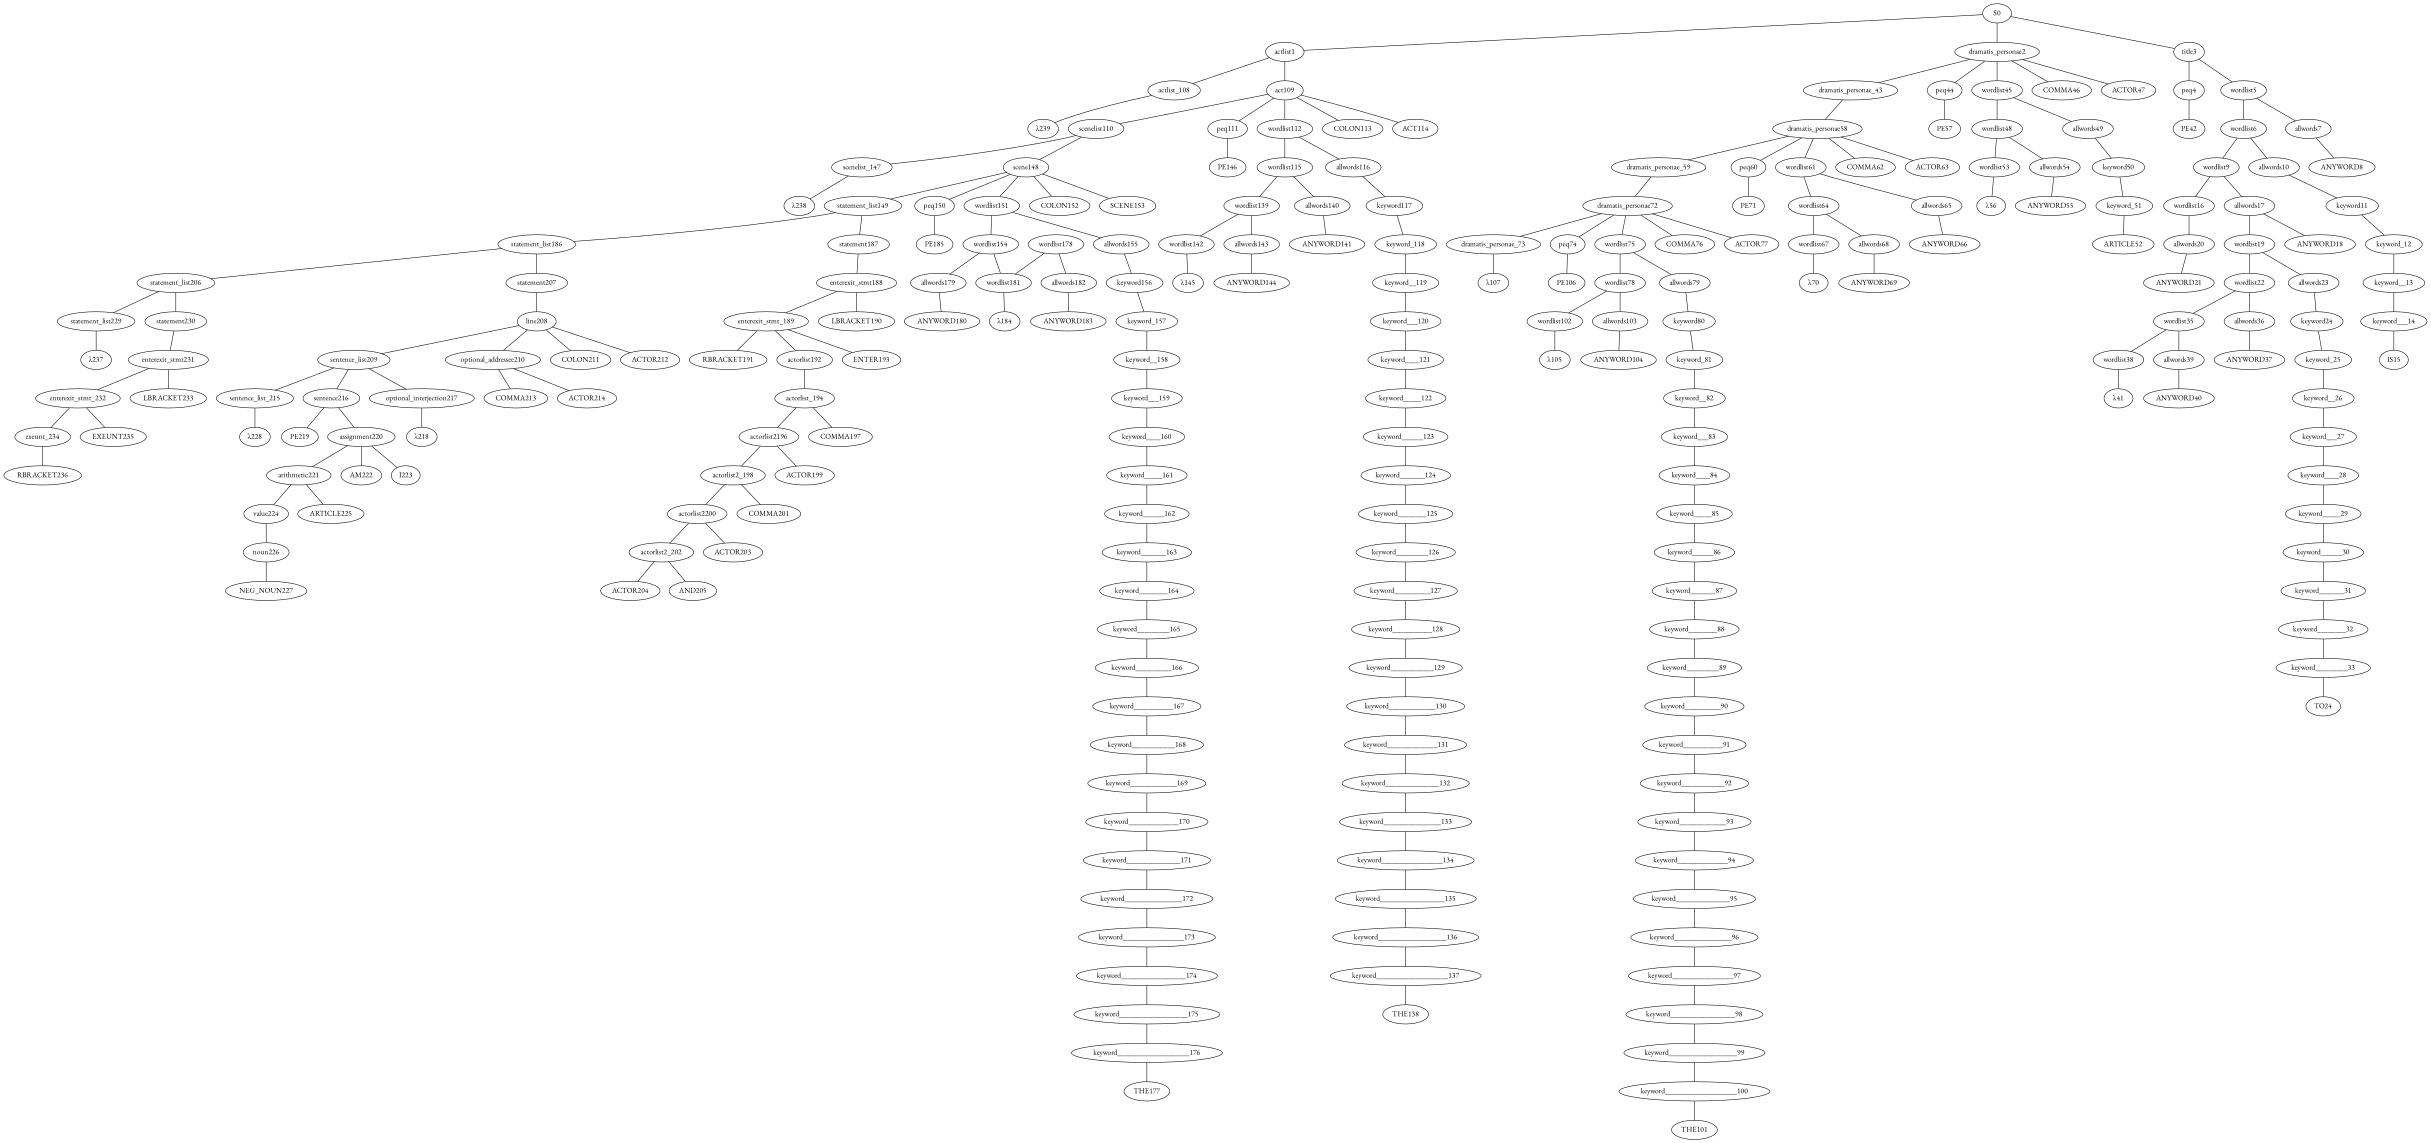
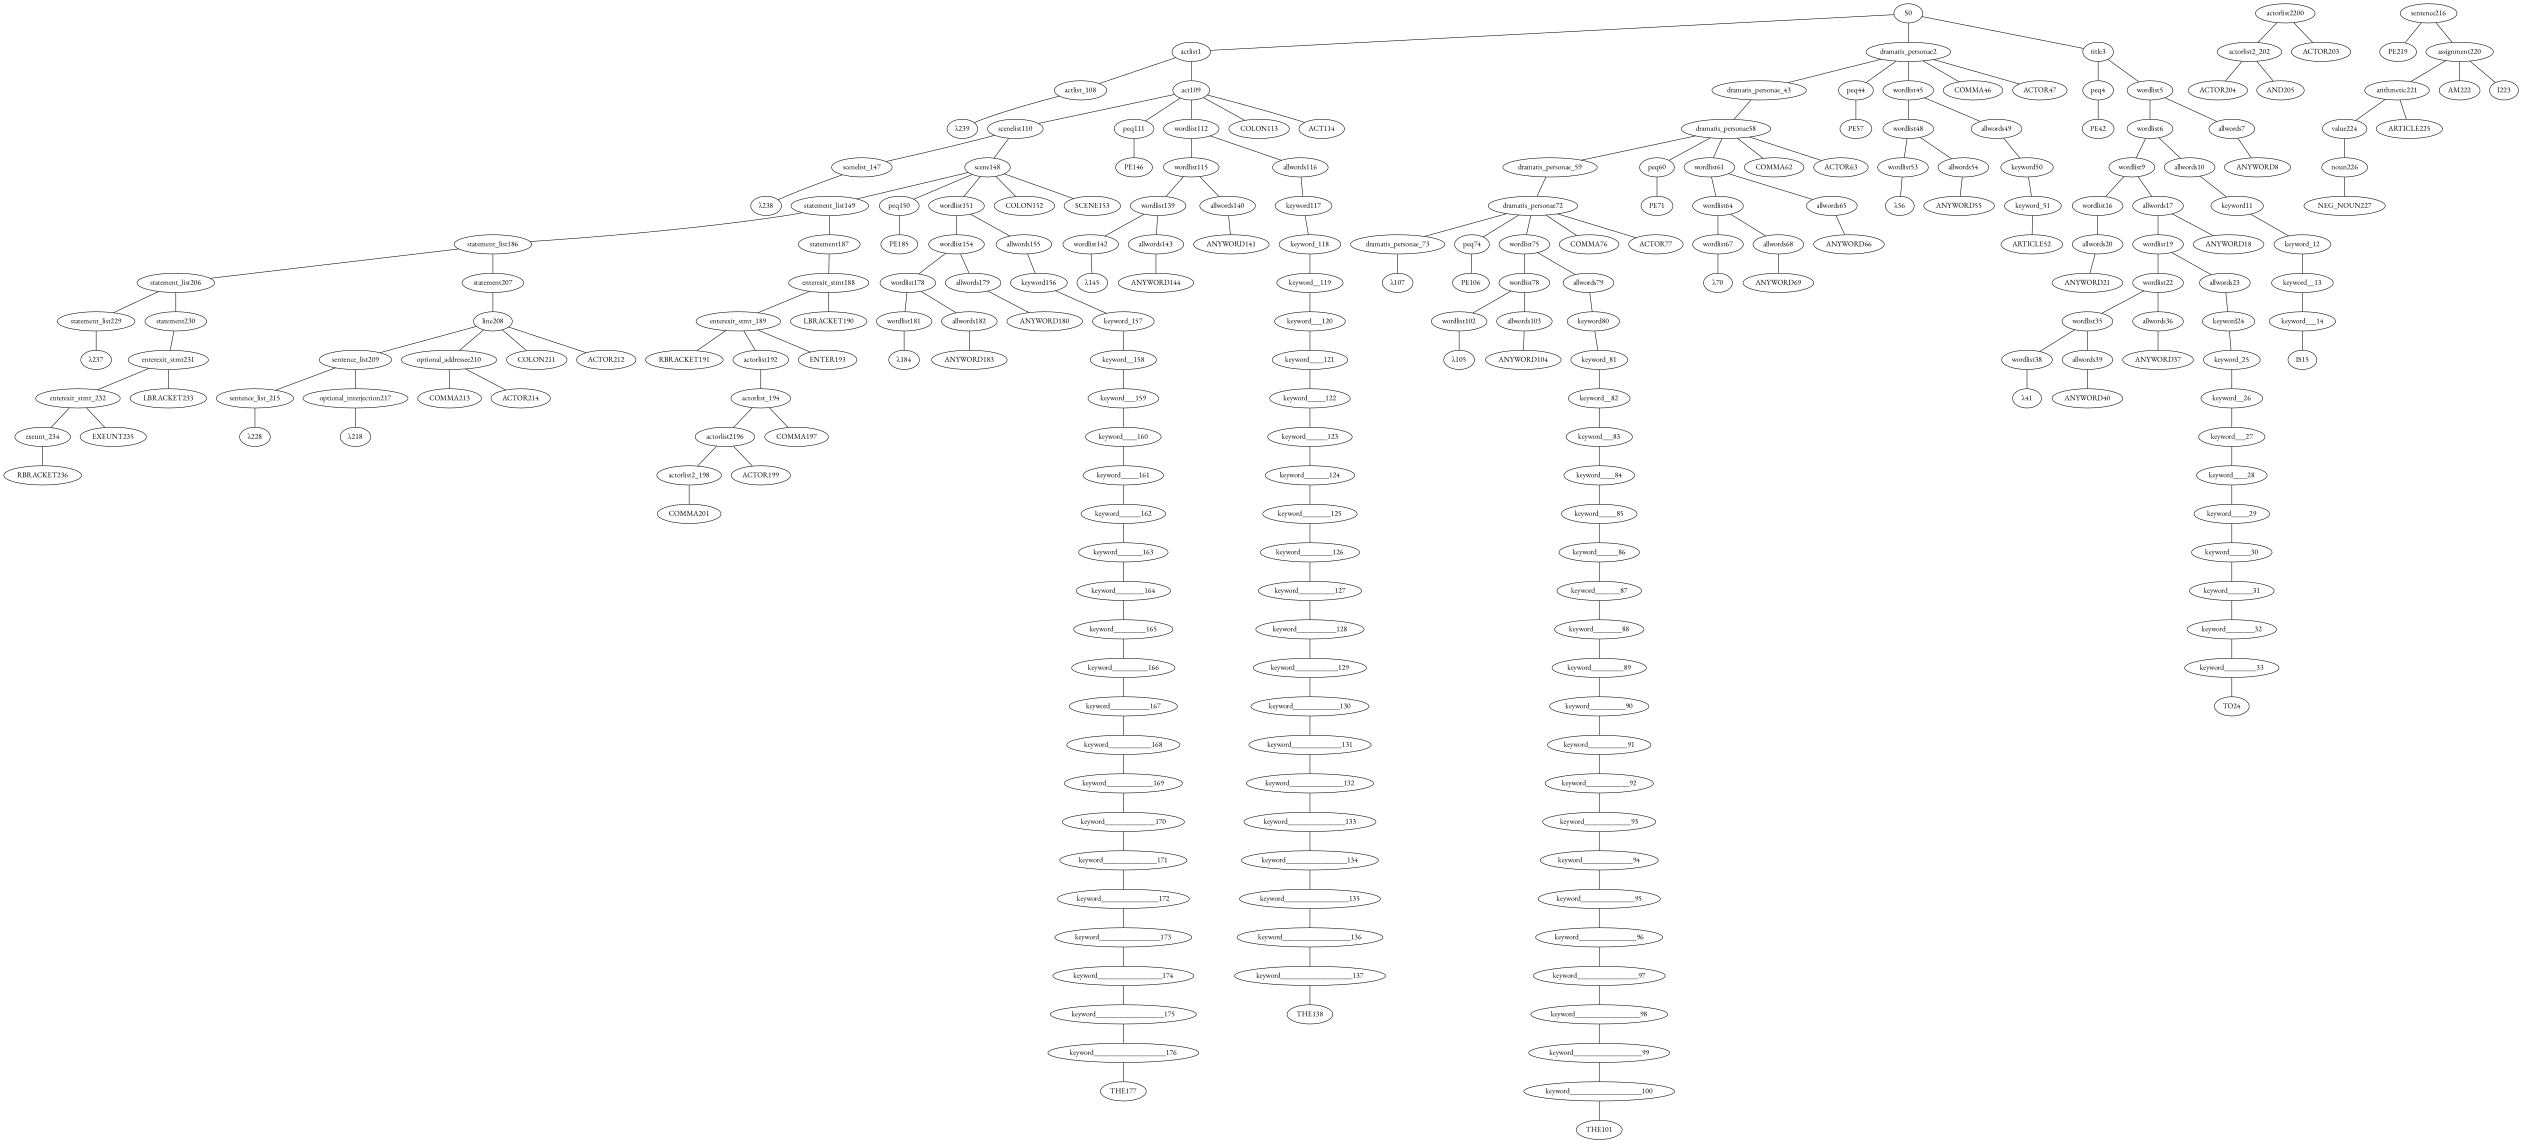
edge "wordlist154" -- "wordlist181": now "wordlist154" -- "wordlist178"
edge "sentence_list209" -- "sentence216": removed
edge "actorlist2_198" -- "actorlist2200": removed
